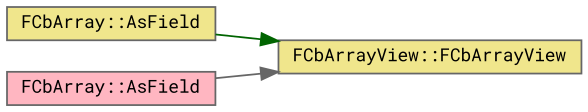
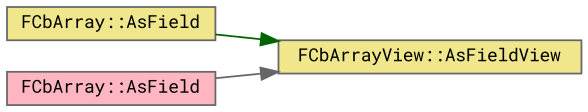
node "FCbArrayView::FCbArrayView": label "FCbArrayView::FCbArrayView" -> "FCbArrayView::AsFieldView"
